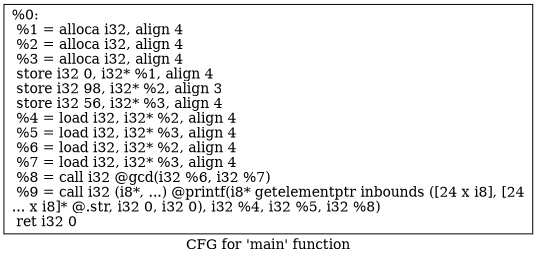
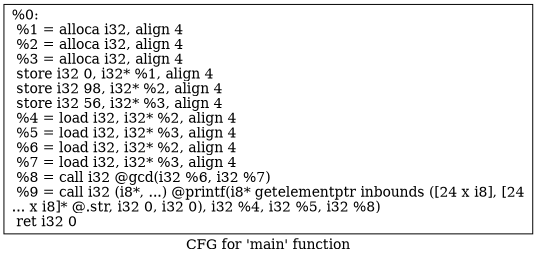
node "%0:": text "store i32 98, i32* %2, align 3" -> "store i32 98, i32* %2, align 4"
